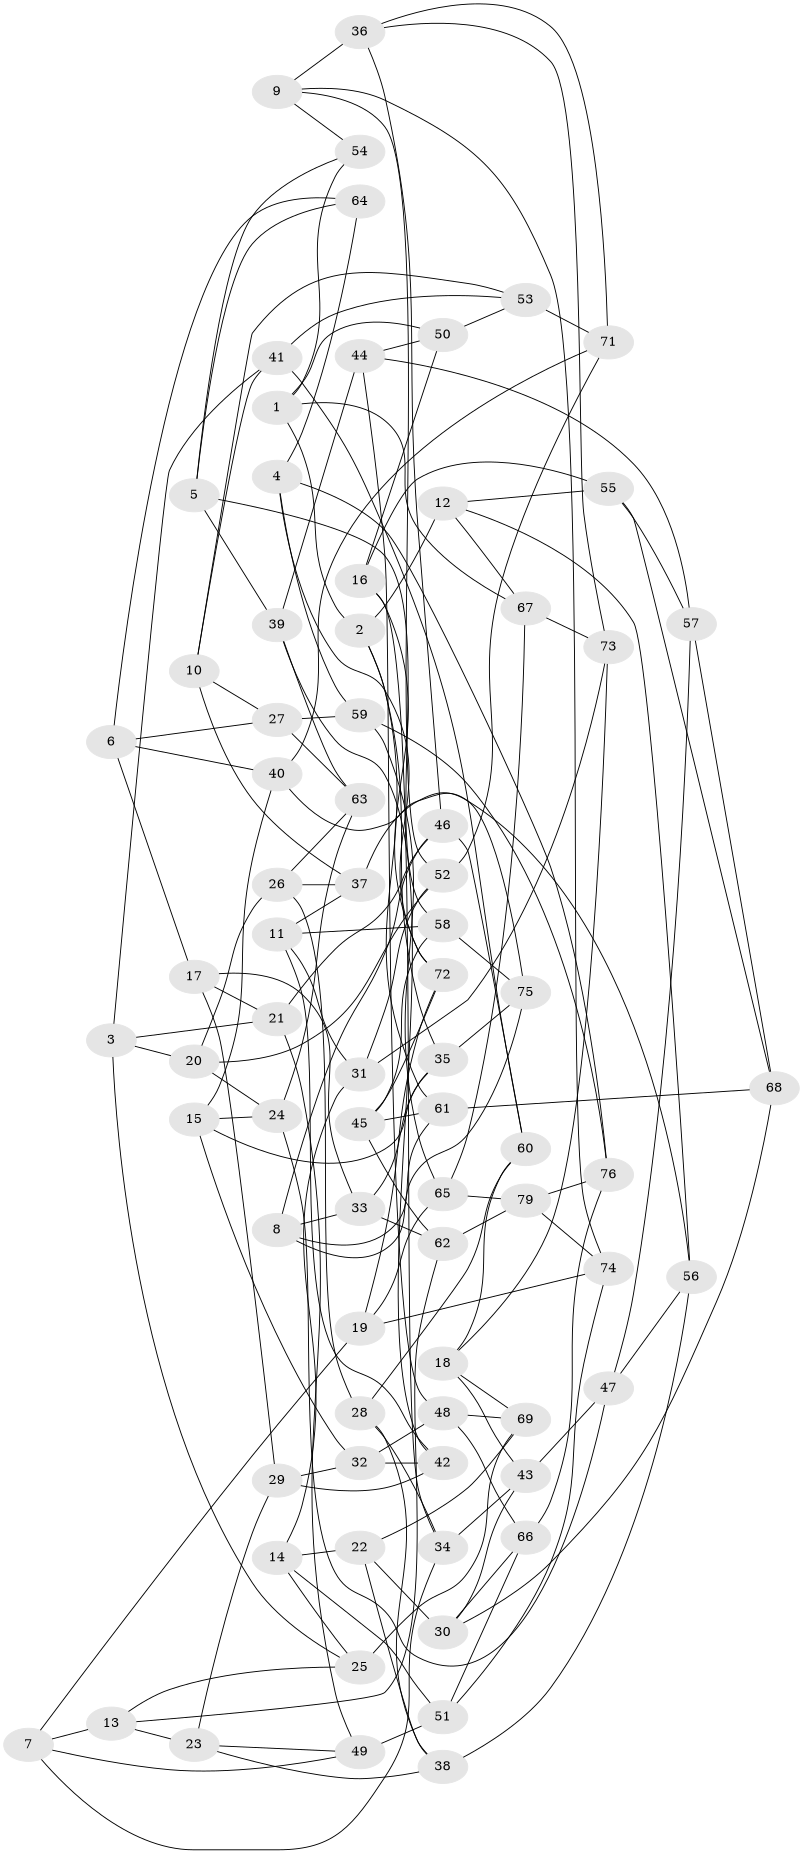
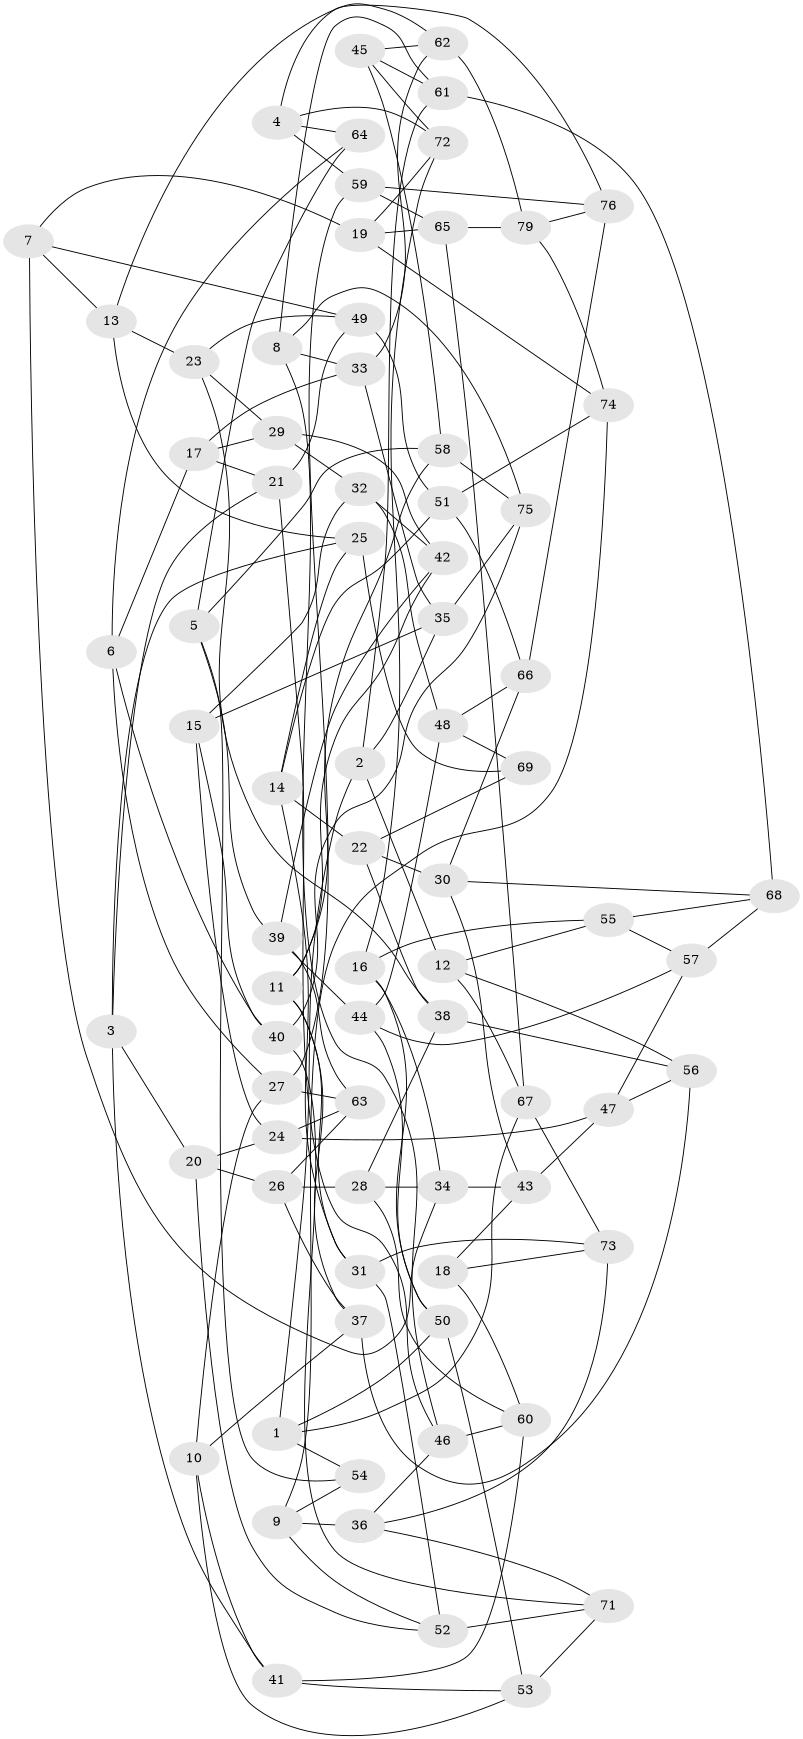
edge "18" -- "69": removed
